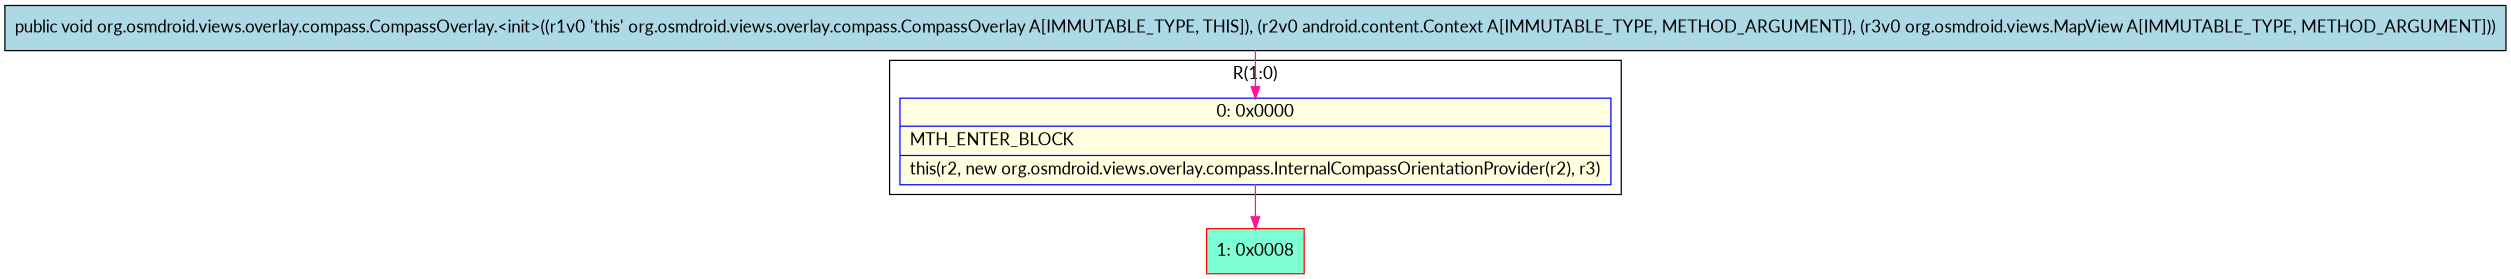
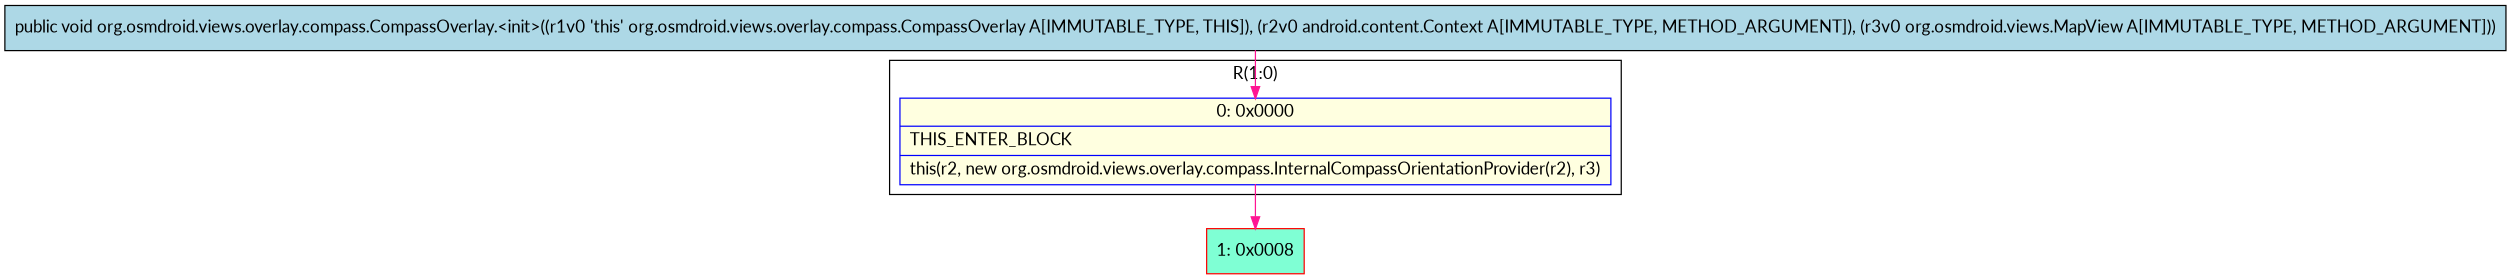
node "0: 0x0000": text "MTH_ENTER_BLOCK" -> "THIS_ENTER_BLOCK"
